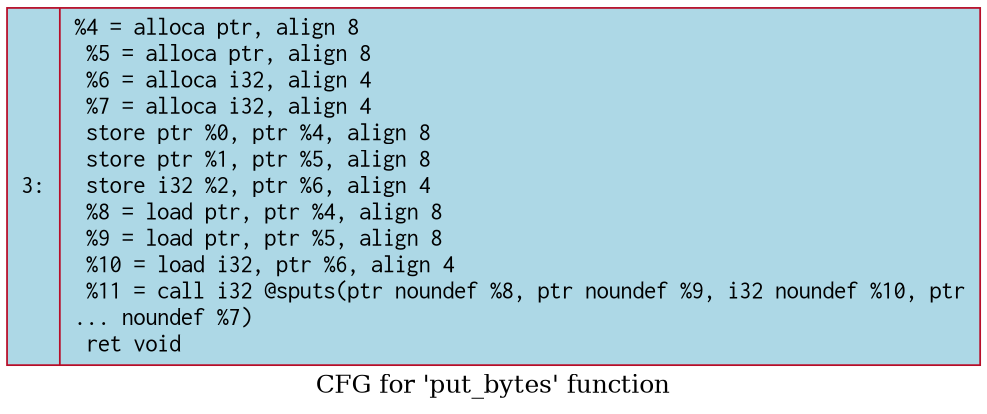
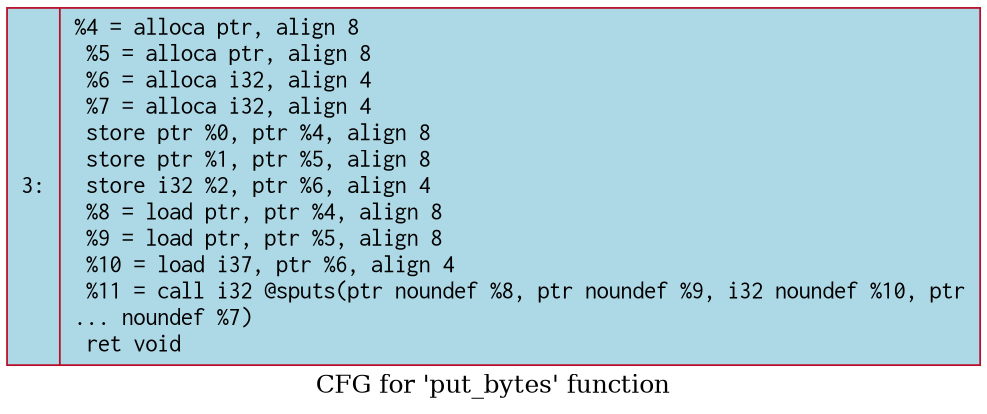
node "3:": text "%10 = load i32, ptr %6, align 4" -> "%10 = load i37, ptr %6, align 4"
